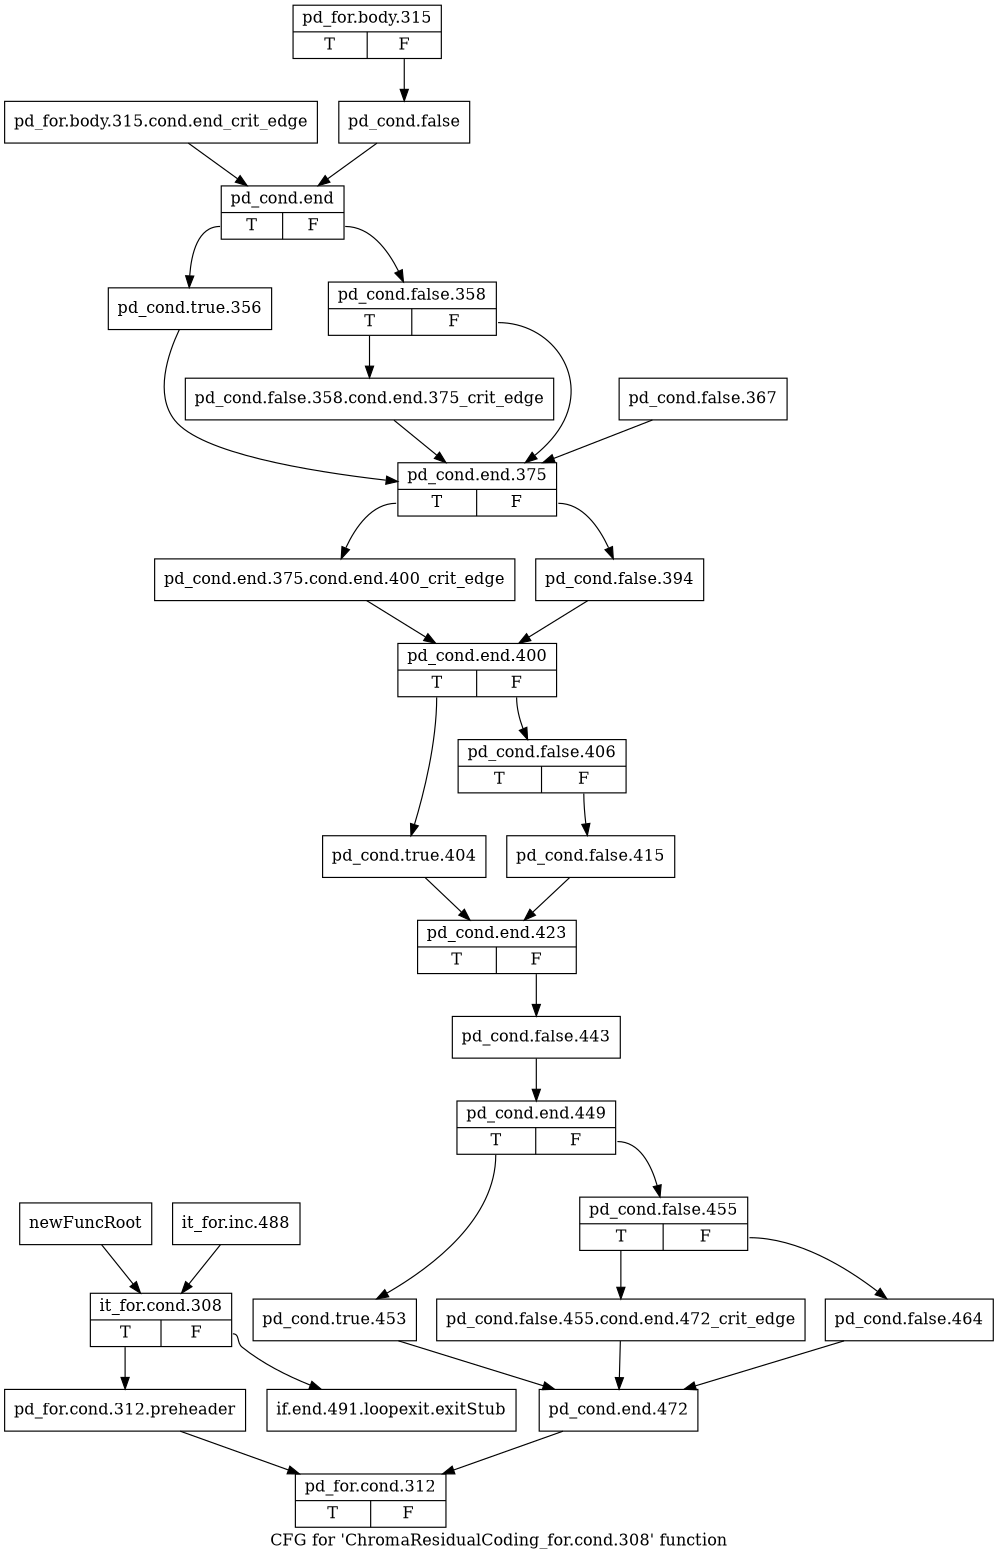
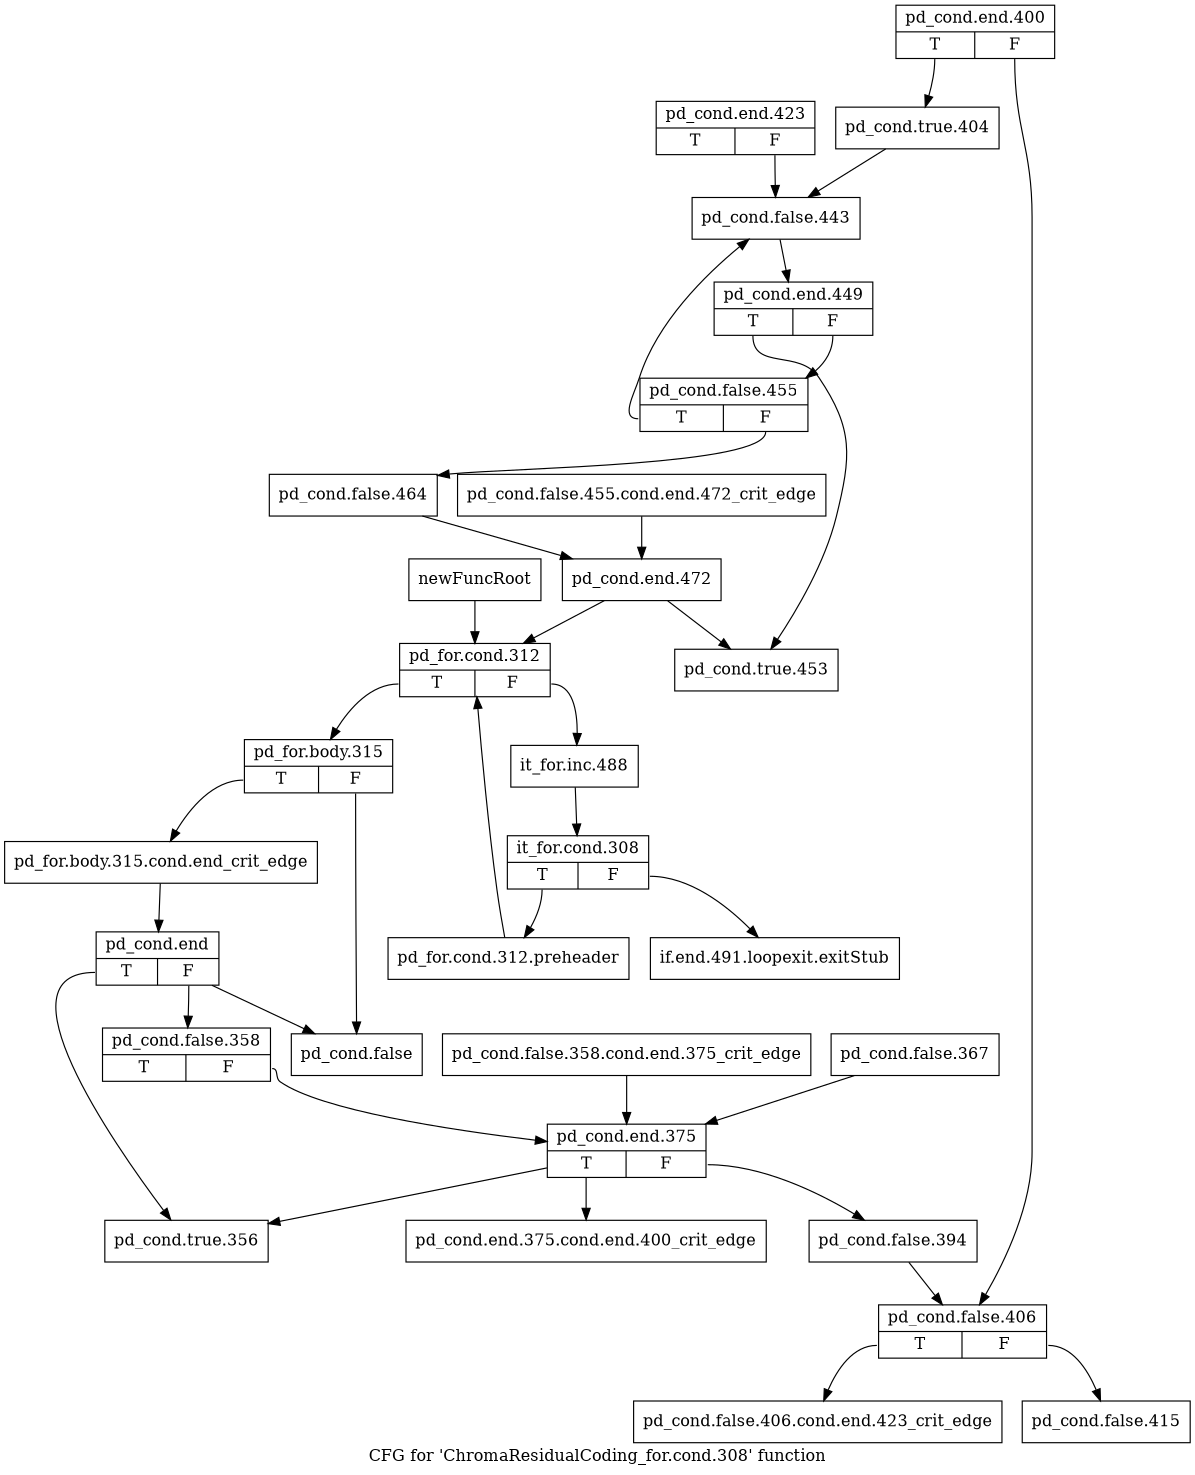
edge "pd_cond.false" -> "pd_cond.end": reversed
edge "pd_cond.false.358" -> "pd_cond.false.358.cond.end.375_crit_edge": removed
edge "pd_cond.true.356" -> "pd_cond.end.375": reversed
edge "pd_cond.end.375.cond.end.400_crit_edge" -> "pd_cond.end.400": removed
edge "pd_cond.false.394" -> "pd_cond.end.400": now "pd_cond.false.394" -> "pd_cond.false.406"
edge "pd_for.cond.312" -> "pd_for.body.315": added
edge "pd_for.cond.312" -> "it_for.inc.488": added
edge "pd_for.body.315" -> "pd_for.body.315.cond.end_crit_edge": added
edge "pd_cond.true.404" -> "pd_cond.end.423": now "pd_cond.true.404" -> "pd_cond.false.443"
edge "pd_cond.false.415" -> "pd_cond.end.423": removed
edge "newFuncRoot" -> "it_for.cond.308": now "newFuncRoot" -> "pd_for.cond.312"
edge "pd_cond.false.455" -> "pd_cond.false.455.cond.end.472_crit_edge": now "pd_cond.false.455" -> "pd_cond.false.443"
edge "pd_cond.true.453" -> "pd_cond.end.472": reversed
node "pd_cond.false.406.cond.end.423_crit_edge": added
